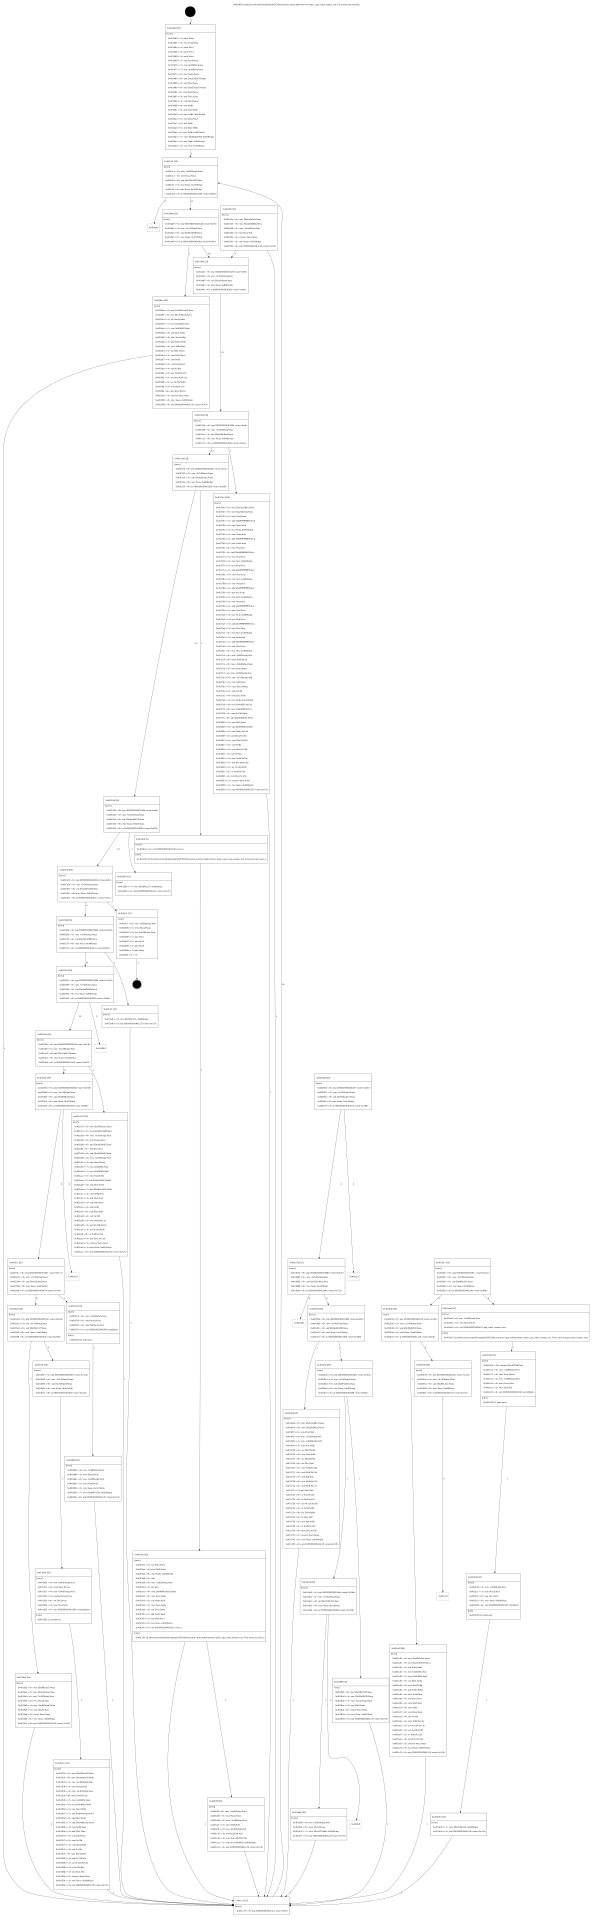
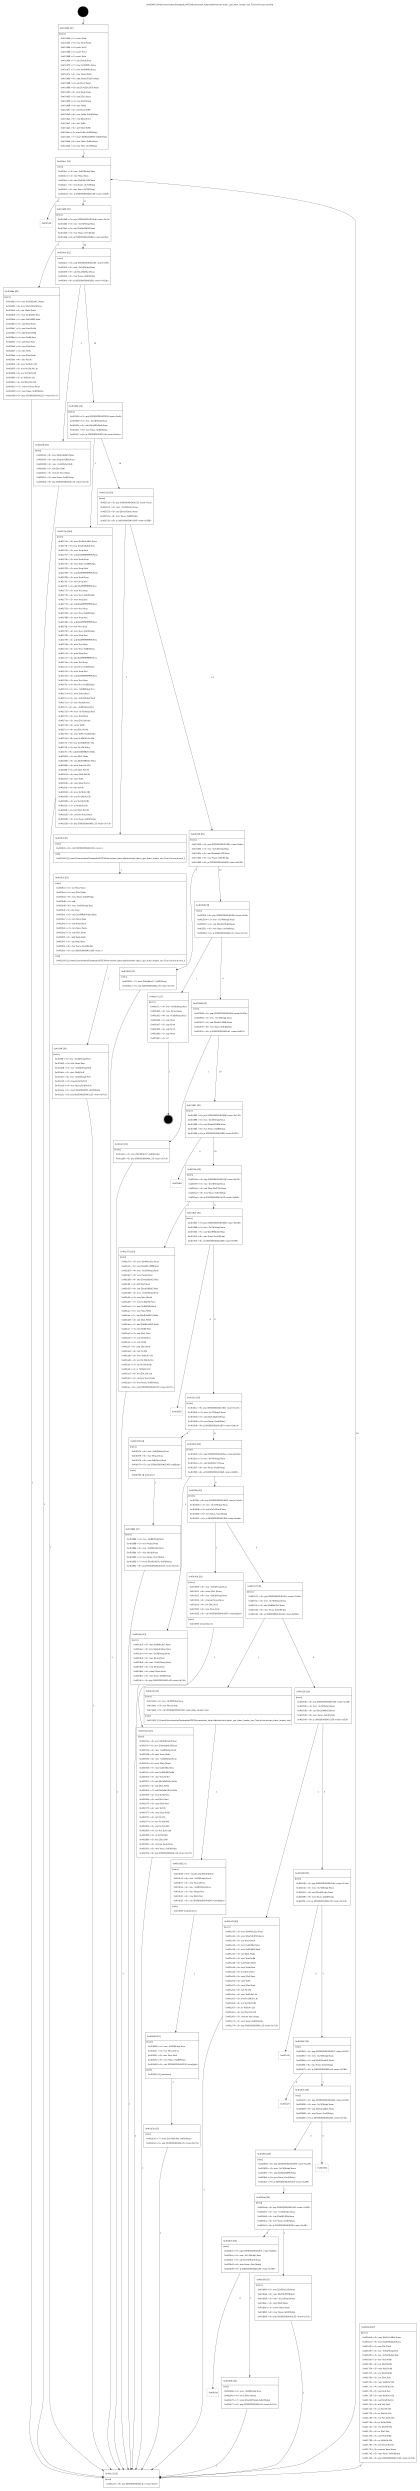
edge "0x40183e [27]" -> "0x4014ee [22]": reversed
edge "0x401694 [25]" -> "0x4016e9 [97]": removed, label "1"
edge "0x4015fe [25]" -> "0x401617 [25]": added, label "5"
edge "0x4019cb [52]" -> "0x401c25 [5]": now "0x401999 [12]" -> "0x401c25 [5]"
edge "0x401649 [25]" -> "0x401662 [25]": added, label "3"
